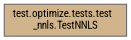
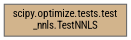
node "test.optimize.tests.test _nnls.TestNNLS": label "test.optimize.tests.test _nnls.TestNNLS" -> "scipy.optimize.tests.test _nnls.TestNNLS"
